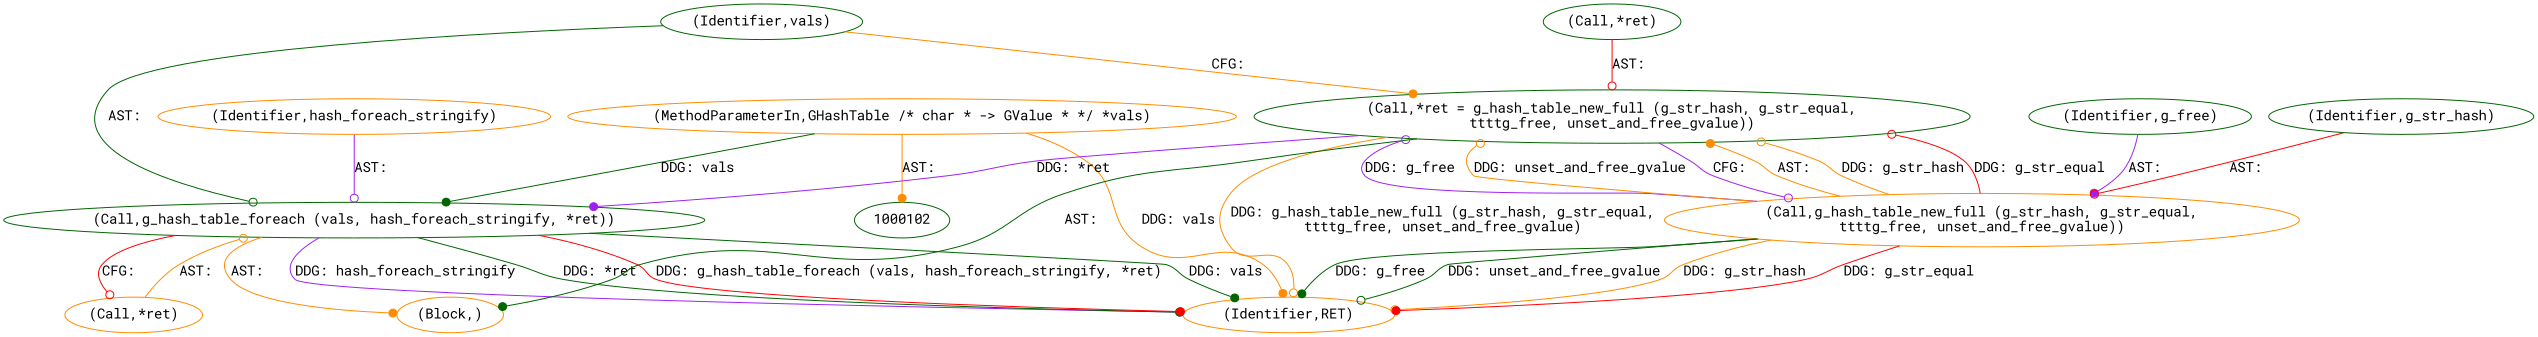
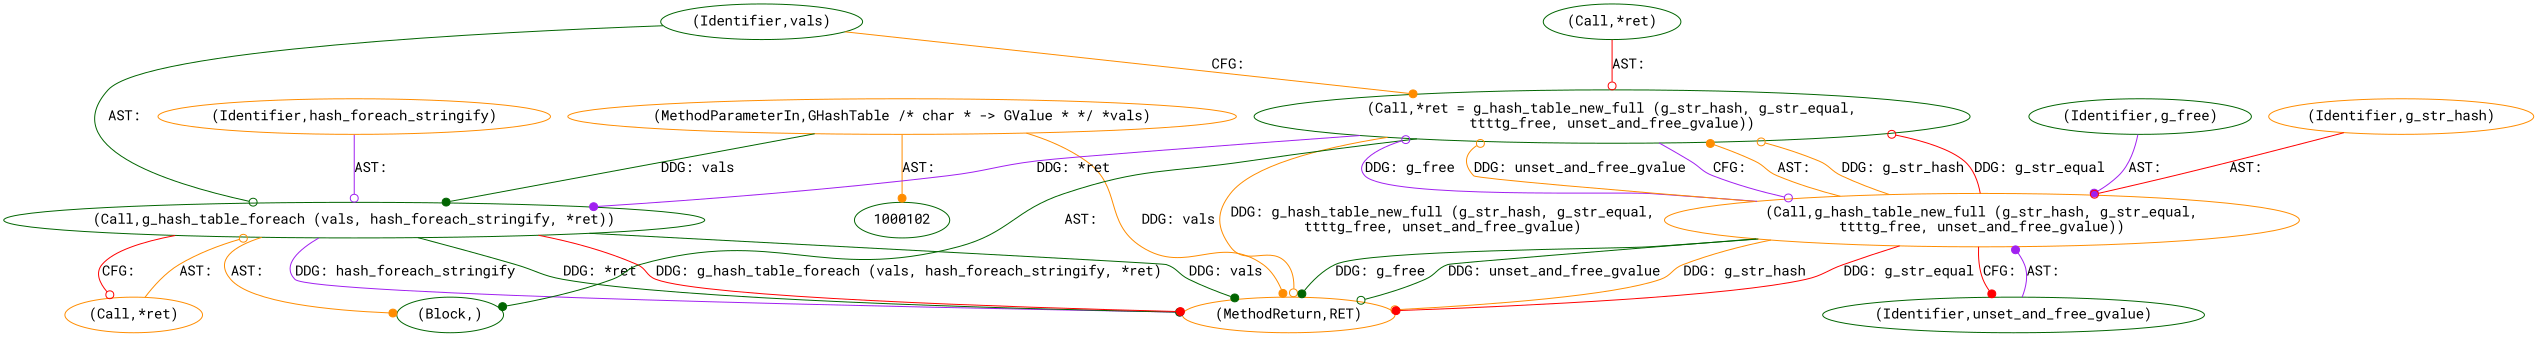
node "(Identifier,g_str_hash)": color darkgreen -> darkorange
node "(Block,)": color darkorange -> darkgreen
node "(Identifier,RET)": label "(Identifier,RET)" -> "(MethodReturn,RET)"
node "(Identifier,unset_and_free_gvalue)": added
